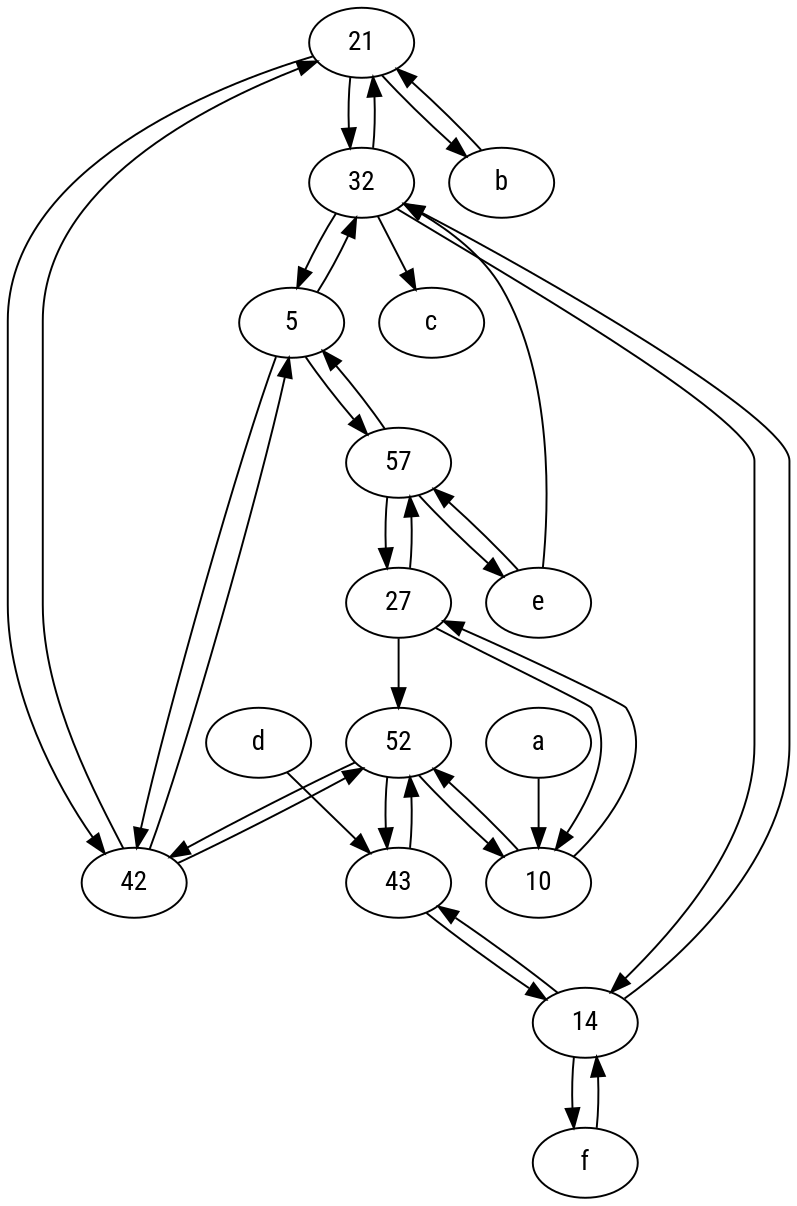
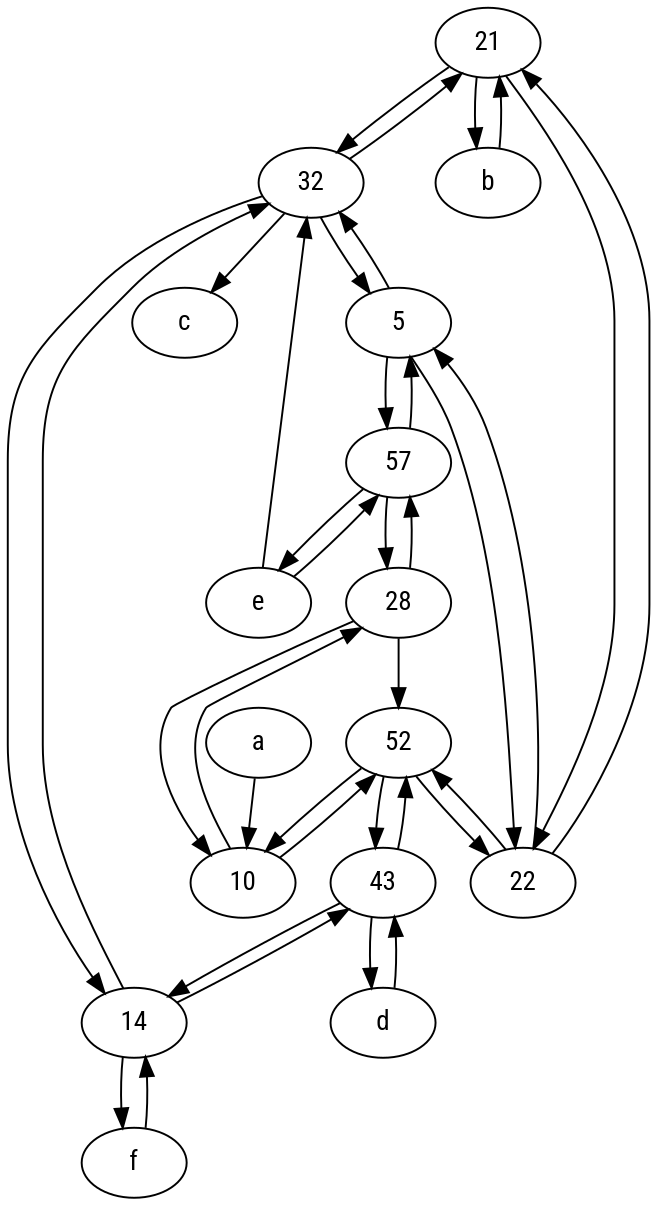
node "27": label "27" -> "28"
node "42": label "42" -> "22"
edge "43" -> "d": added
